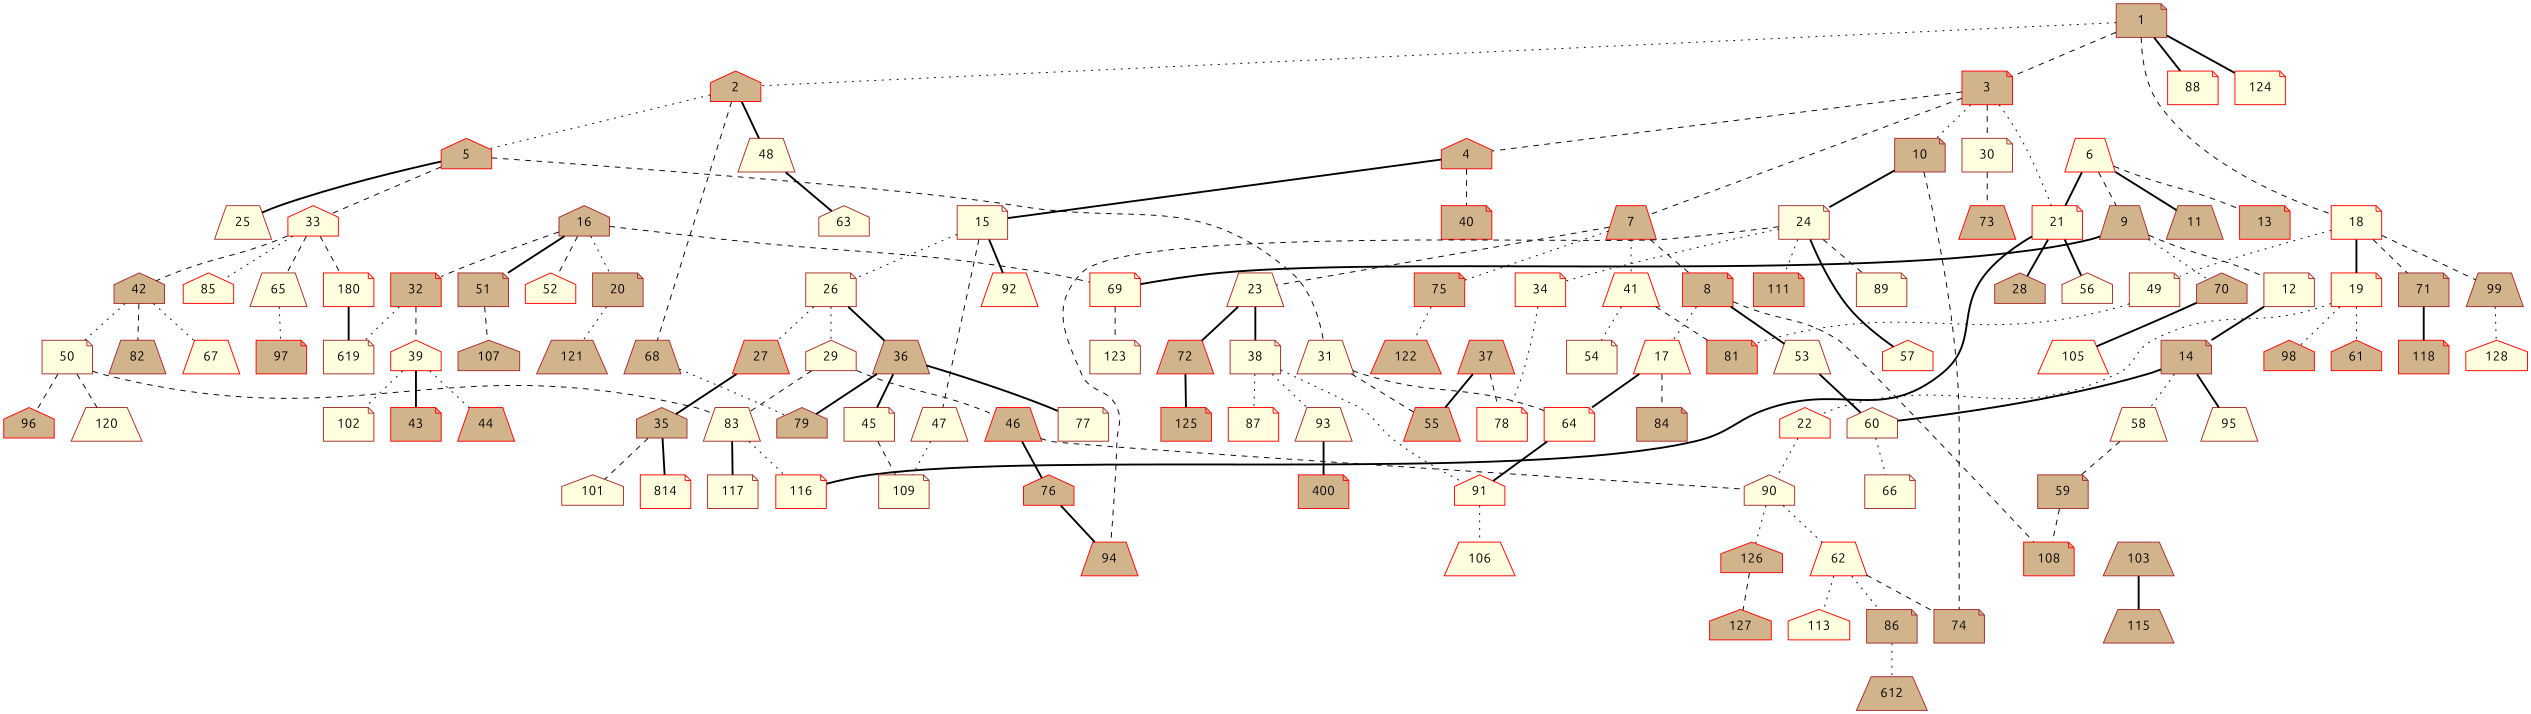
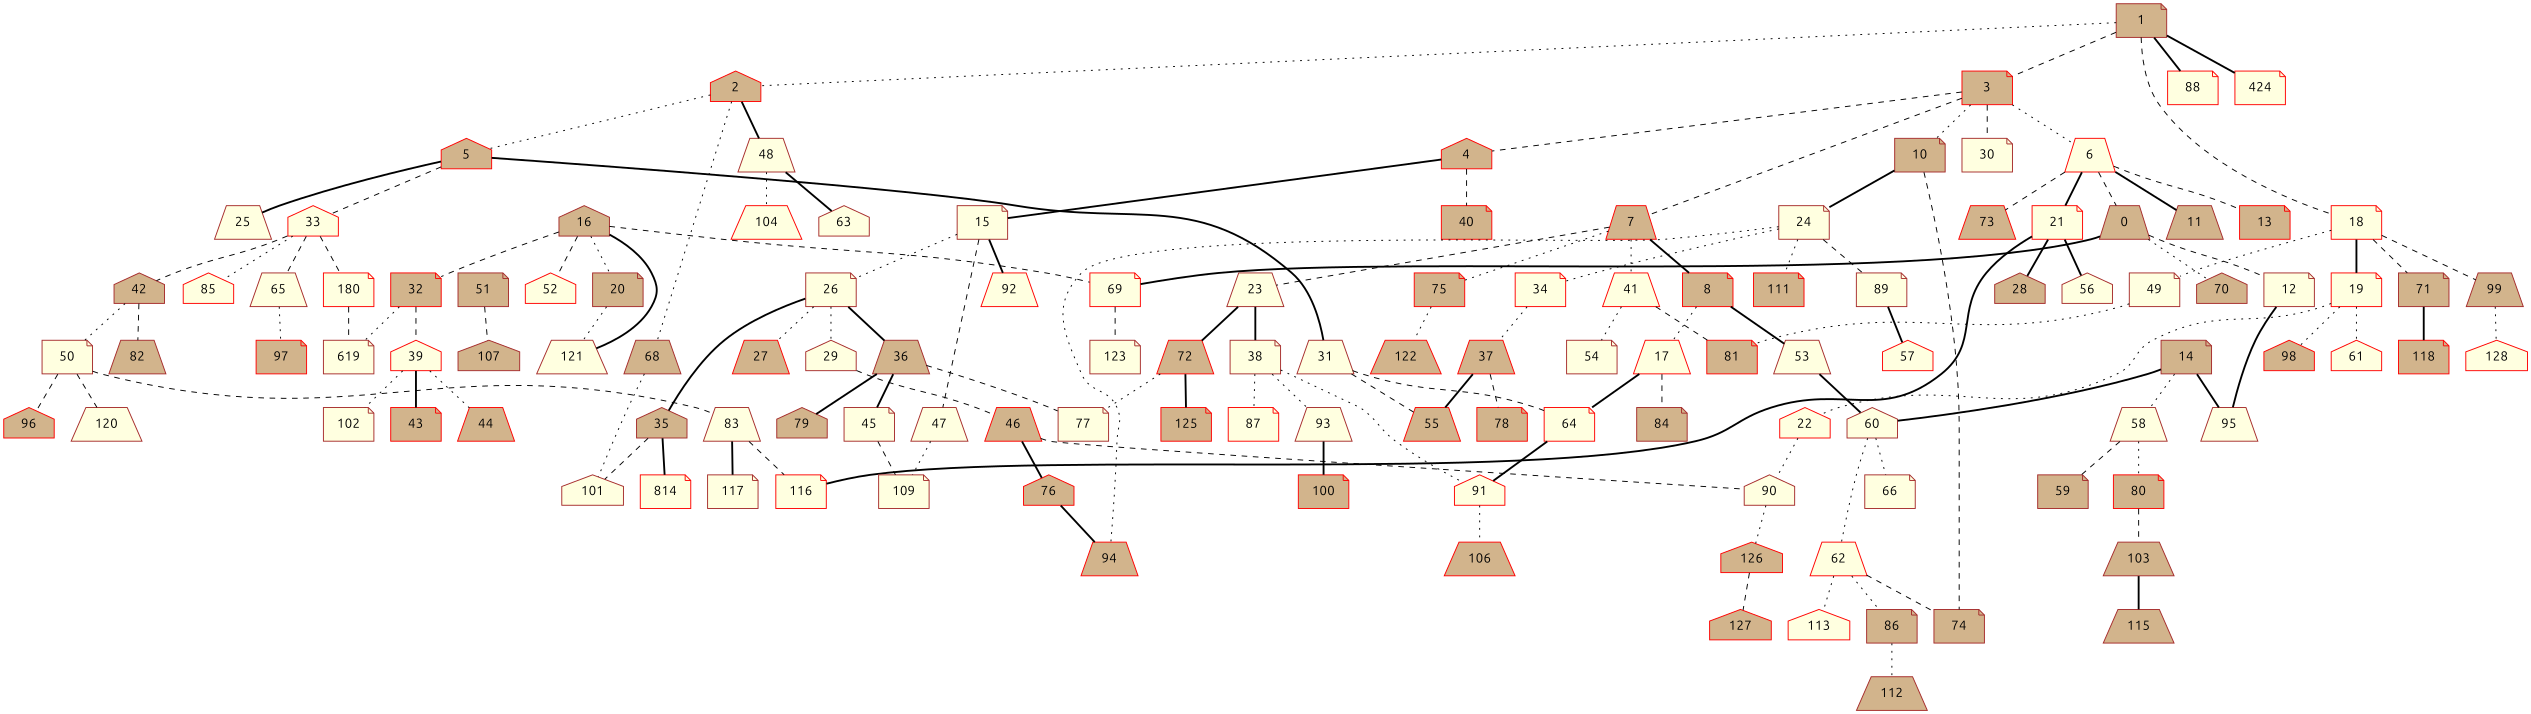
node "124": label "124" -> "424"
edge "3" -- "21": now "3" -- "6"
edge "30" -- "73": now "6" -- "73"
edge "5" -- "31": style dashed -> bold
edge "2" -- "68": style dashed -> dotted
node "104": added
node "9": label "9" -> "0"
edge "24" -- "94": style dashed -> dotted
edge "16" -- "51": now "16" -- "121"
edge "7" -- "8": style dashed -> bold
edge "24" -- "57": now "89" -- "57"
edge "180" -- "619": style bold -> dashed
edge "12" -- "14": now "12" -- "95"
node "67": removed
node "121": fillcolor tan -> lightyellow
node "105": removed
node "61": fillcolor tan -> lightyellow
edge "34" -- "78": now "34" -- "37"
edge "36" -- "77": style bold -> dashed
edge "29" -- "83": removed
edge "72" -- "77": added
edge "68" -- "79": now "68" -- "101"
edge "27" -- "35": now "26" -- "35"
node "78": fillcolor lightyellow -> tan
edge "83" -- "116": style dotted -> dashed
node "400": label "400" -> "100"
node "80": added
edge "90" -- "62": now "60" -- "62"
node "106": fillcolor lightyellow -> tan
node "108": removed
node "612": label "612" -> "112"
